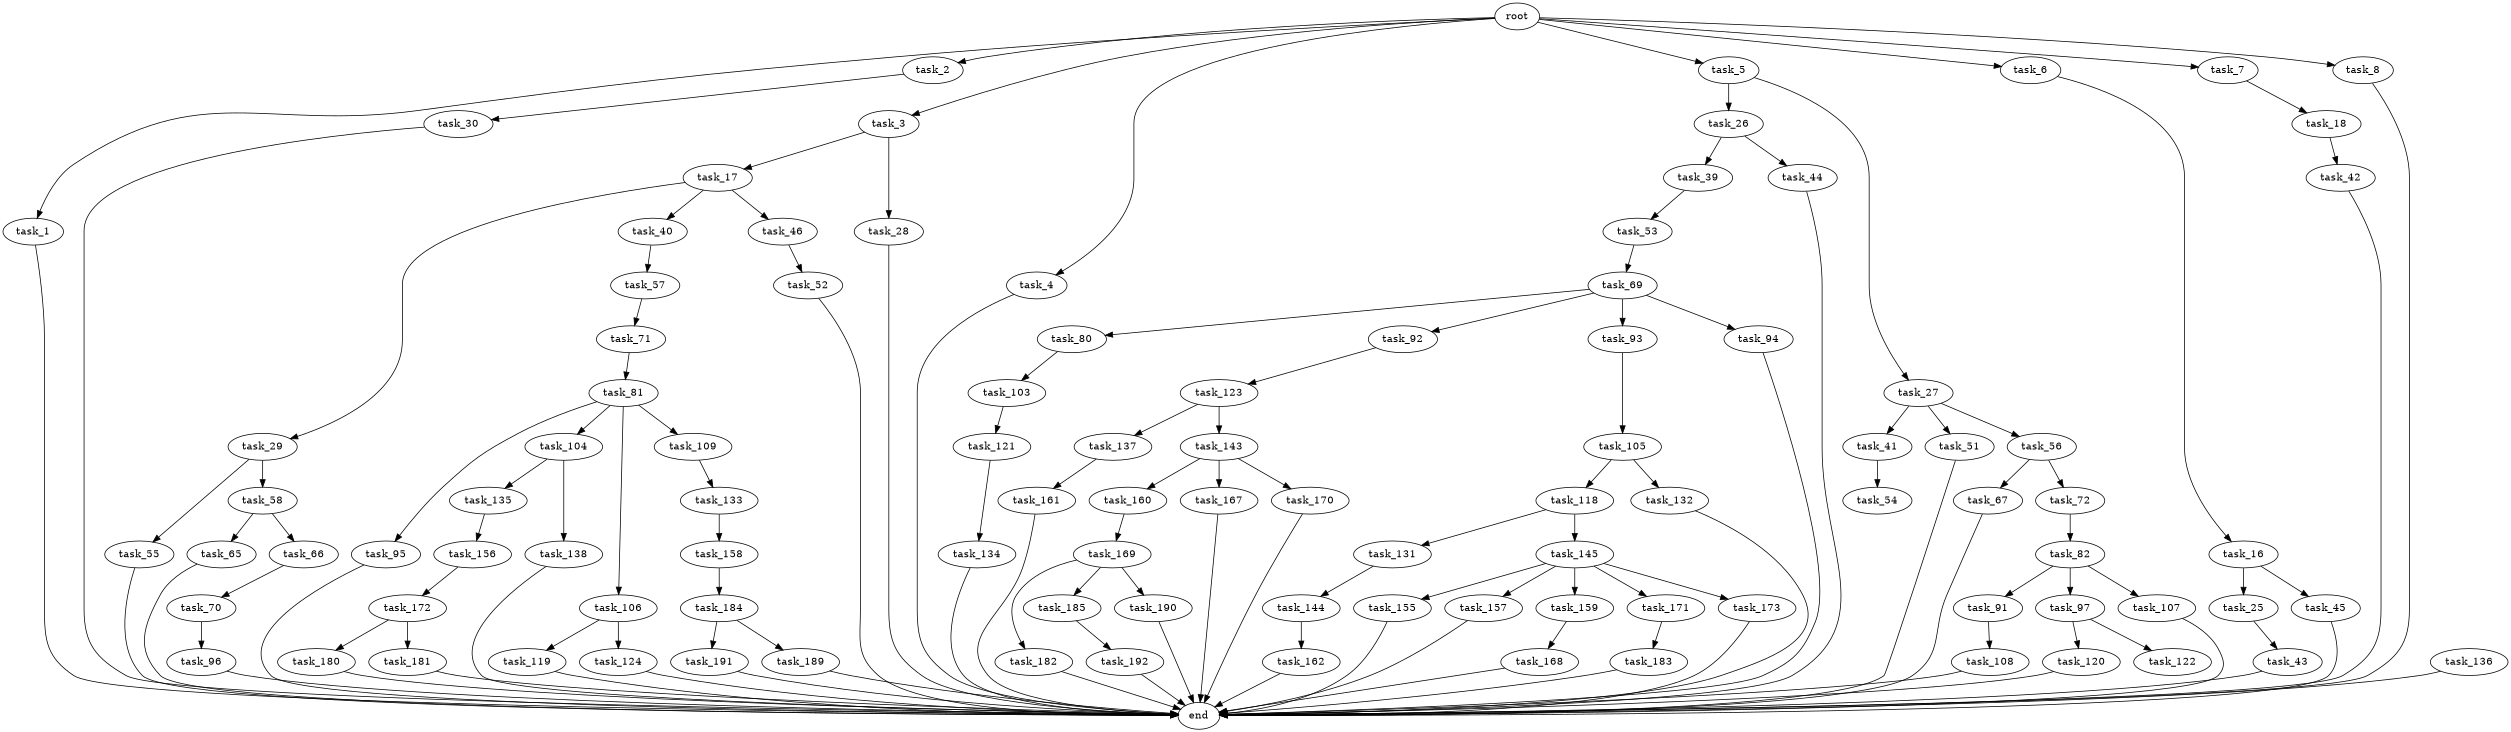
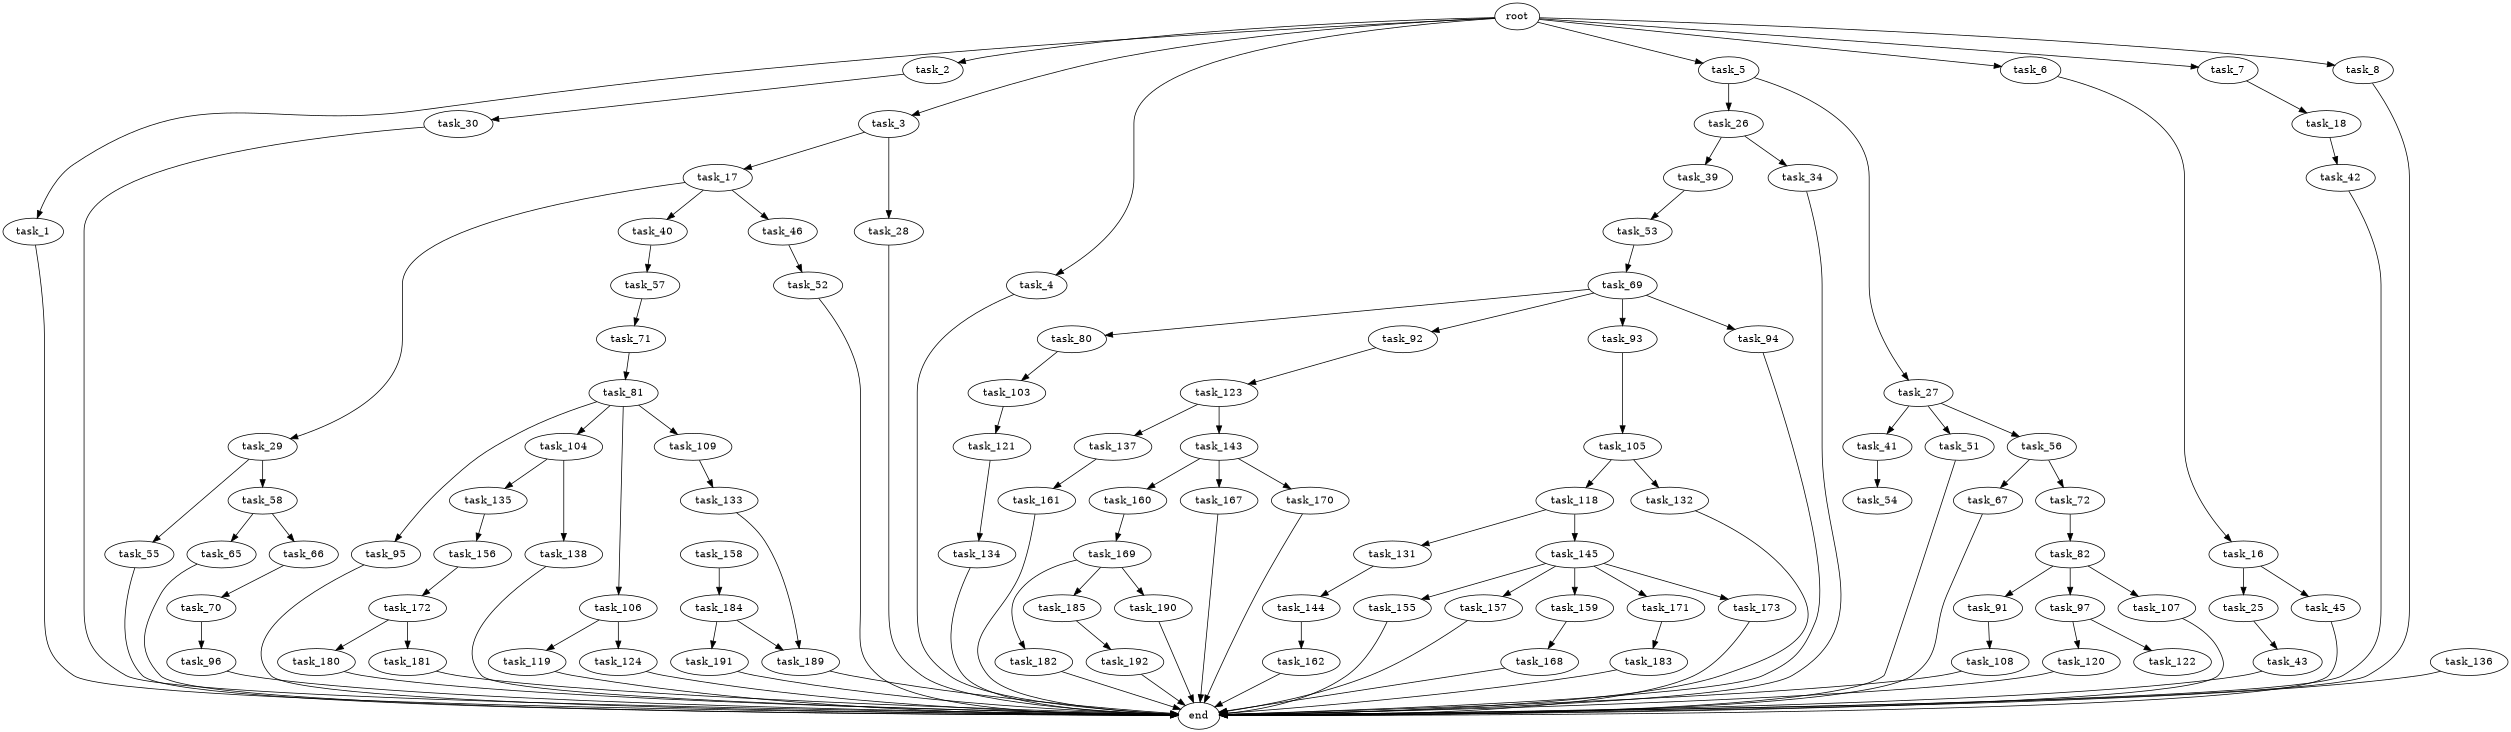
node "task_44": label "task_44" -> "task_34"
edge "task_133" -> "task_158": now "task_133" -> "task_189"
